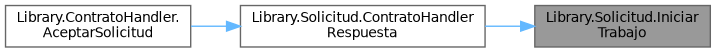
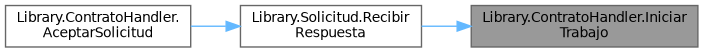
node "Library.Solicitud.ContratoHandler Respuesta": label "Library.Solicitud.ContratoHandler Respuesta" -> "Library.Solicitud.Recibir Respuesta"
node "Library.Solicitud.Iniciar Trabajo": label "Library.Solicitud.Iniciar Trabajo" -> "Library.ContratoHandler.Iniciar Trabajo"
